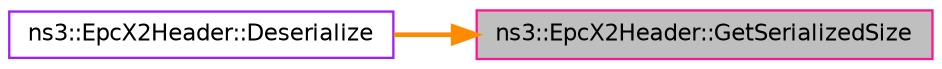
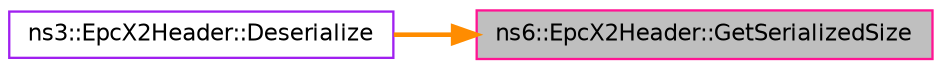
node "ns3::EpcX2Header::GetSerializedSize": label "ns3::EpcX2Header::GetSerializedSize" -> "ns6::EpcX2Header::GetSerializedSize"
